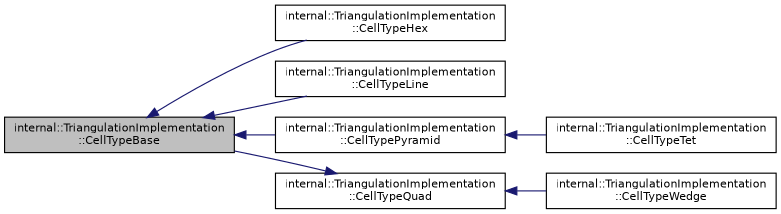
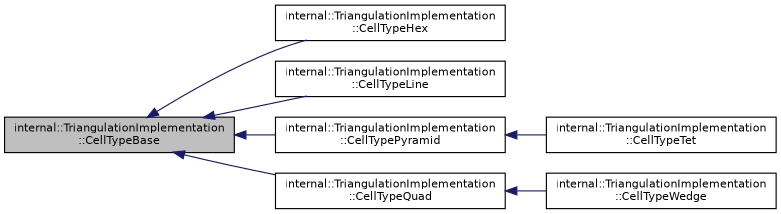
edge "internal::TriangulationImplementation ::CellTypeBase" -> "internal::TriangulationImplementation ::CellTypeQuad": reversed
